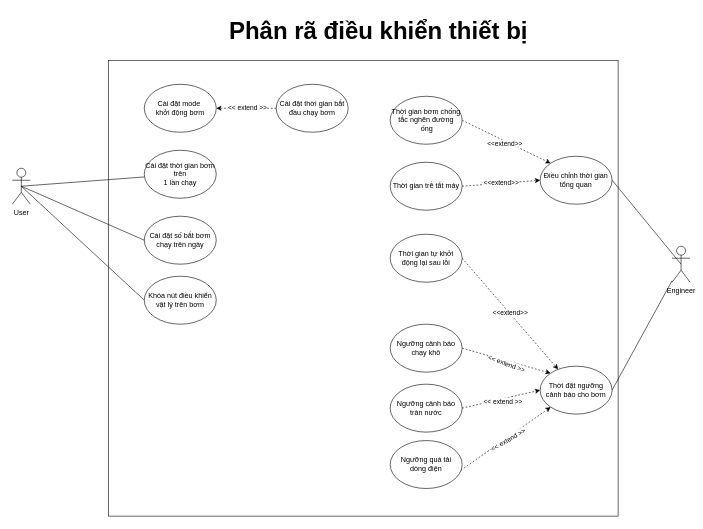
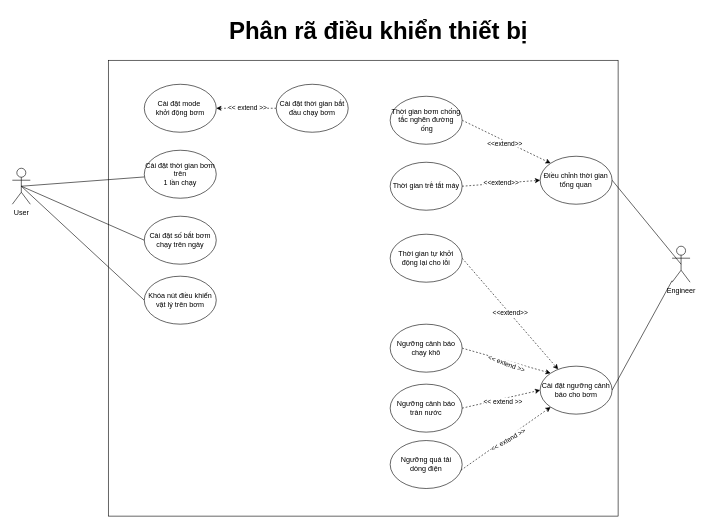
node "Thời gian tự khởi động lại sau lỗi": label "Thời gian tự khởi động lại sau lỗi" -> "Thời gian tự khởi động lại cho lỗi"
node "Thời đặt ngưỡng cảnh báo cho bơm": label "Thời đặt ngưỡng cảnh báo cho bơm" -> "Cài đặt ngưỡng cảnh báo cho bơm"
